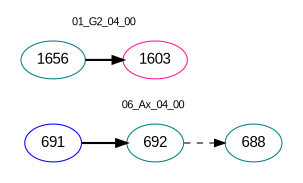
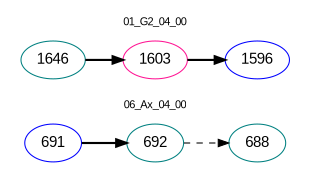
node "1656": label "1656" -> "1646"
node "1596": added
